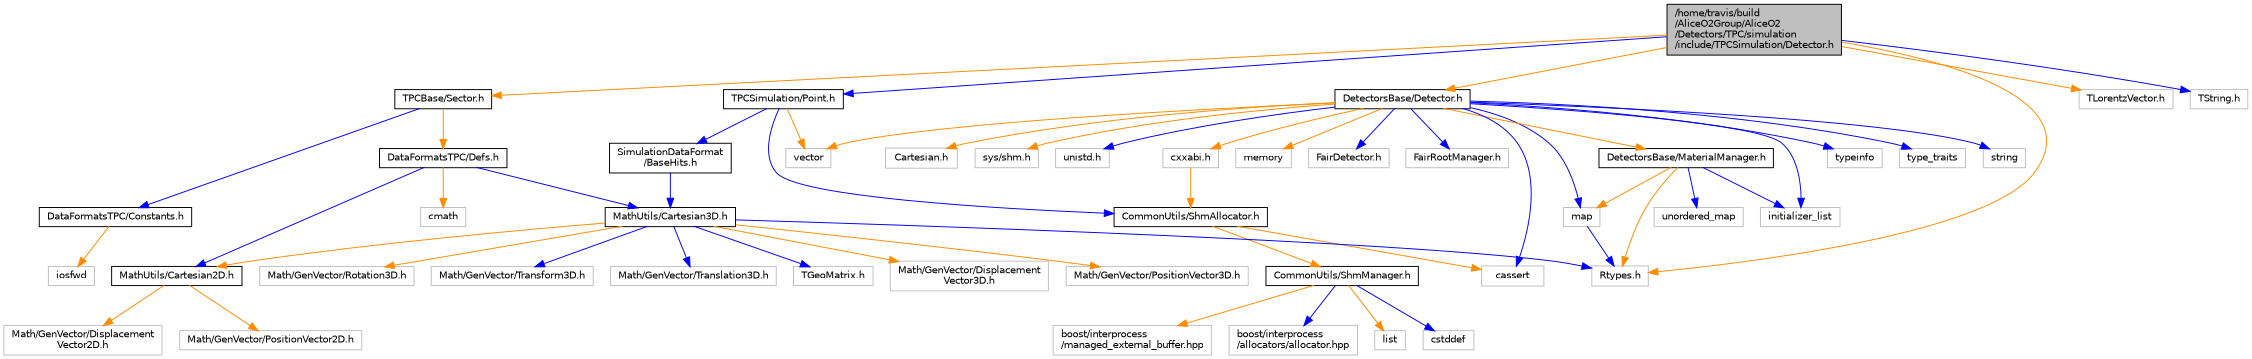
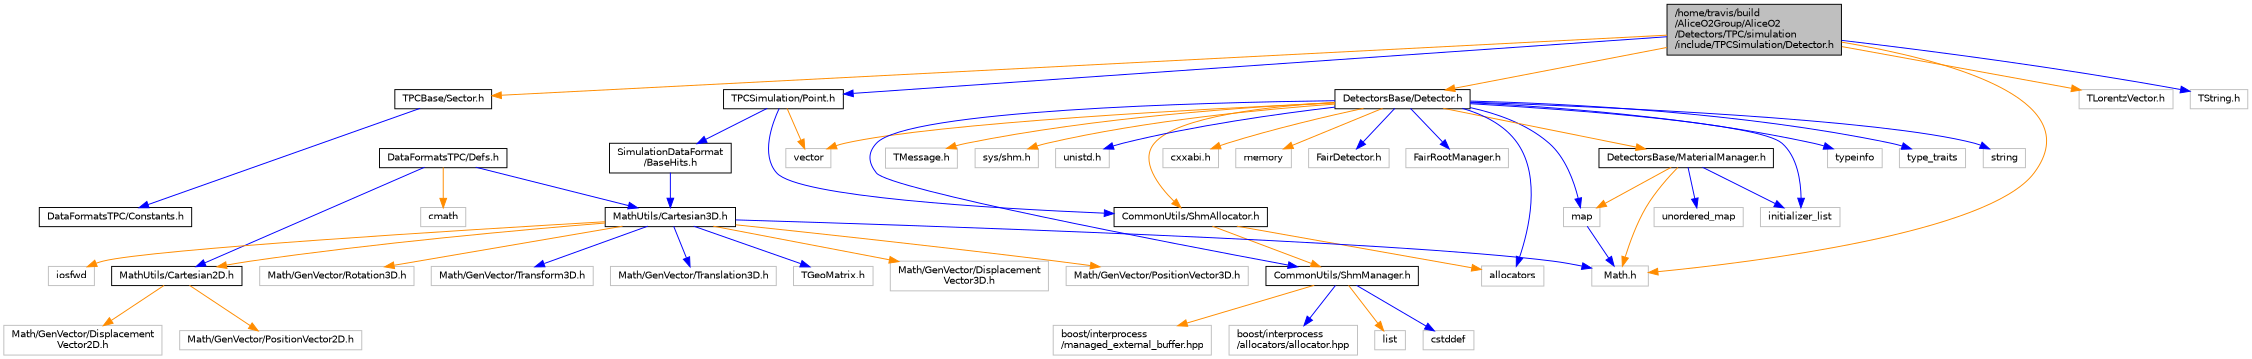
edge "TPCBase/Sector.h" -> "DataFormatsTPC/Defs.h": removed
node "Cartesian.h": label "Cartesian.h" -> "TMessage.h"
edge "DetectorsBase/Detector.h" -> "CommonUtils/ShmManager.h": added
edge "cxxabi.h" -> "CommonUtils/ShmAllocator.h": now "DetectorsBase/Detector.h" -> "CommonUtils/ShmAllocator.h"
edge "DataFormatsTPC/Constants.h" -> "iosfwd": now "MathUtils/Cartesian3D.h" -> "iosfwd"
node "cassert": label "cassert" -> "allocators"
node "Rtypes.h": label "Rtypes.h" -> "Math.h"
